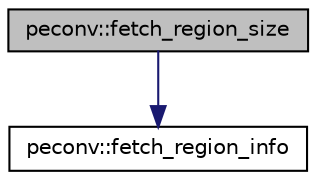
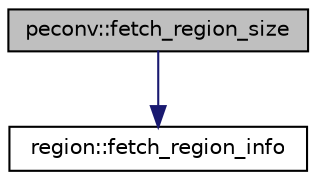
node "peconv::fetch_region_info": label "peconv::fetch_region_info" -> "region::fetch_region_info"
